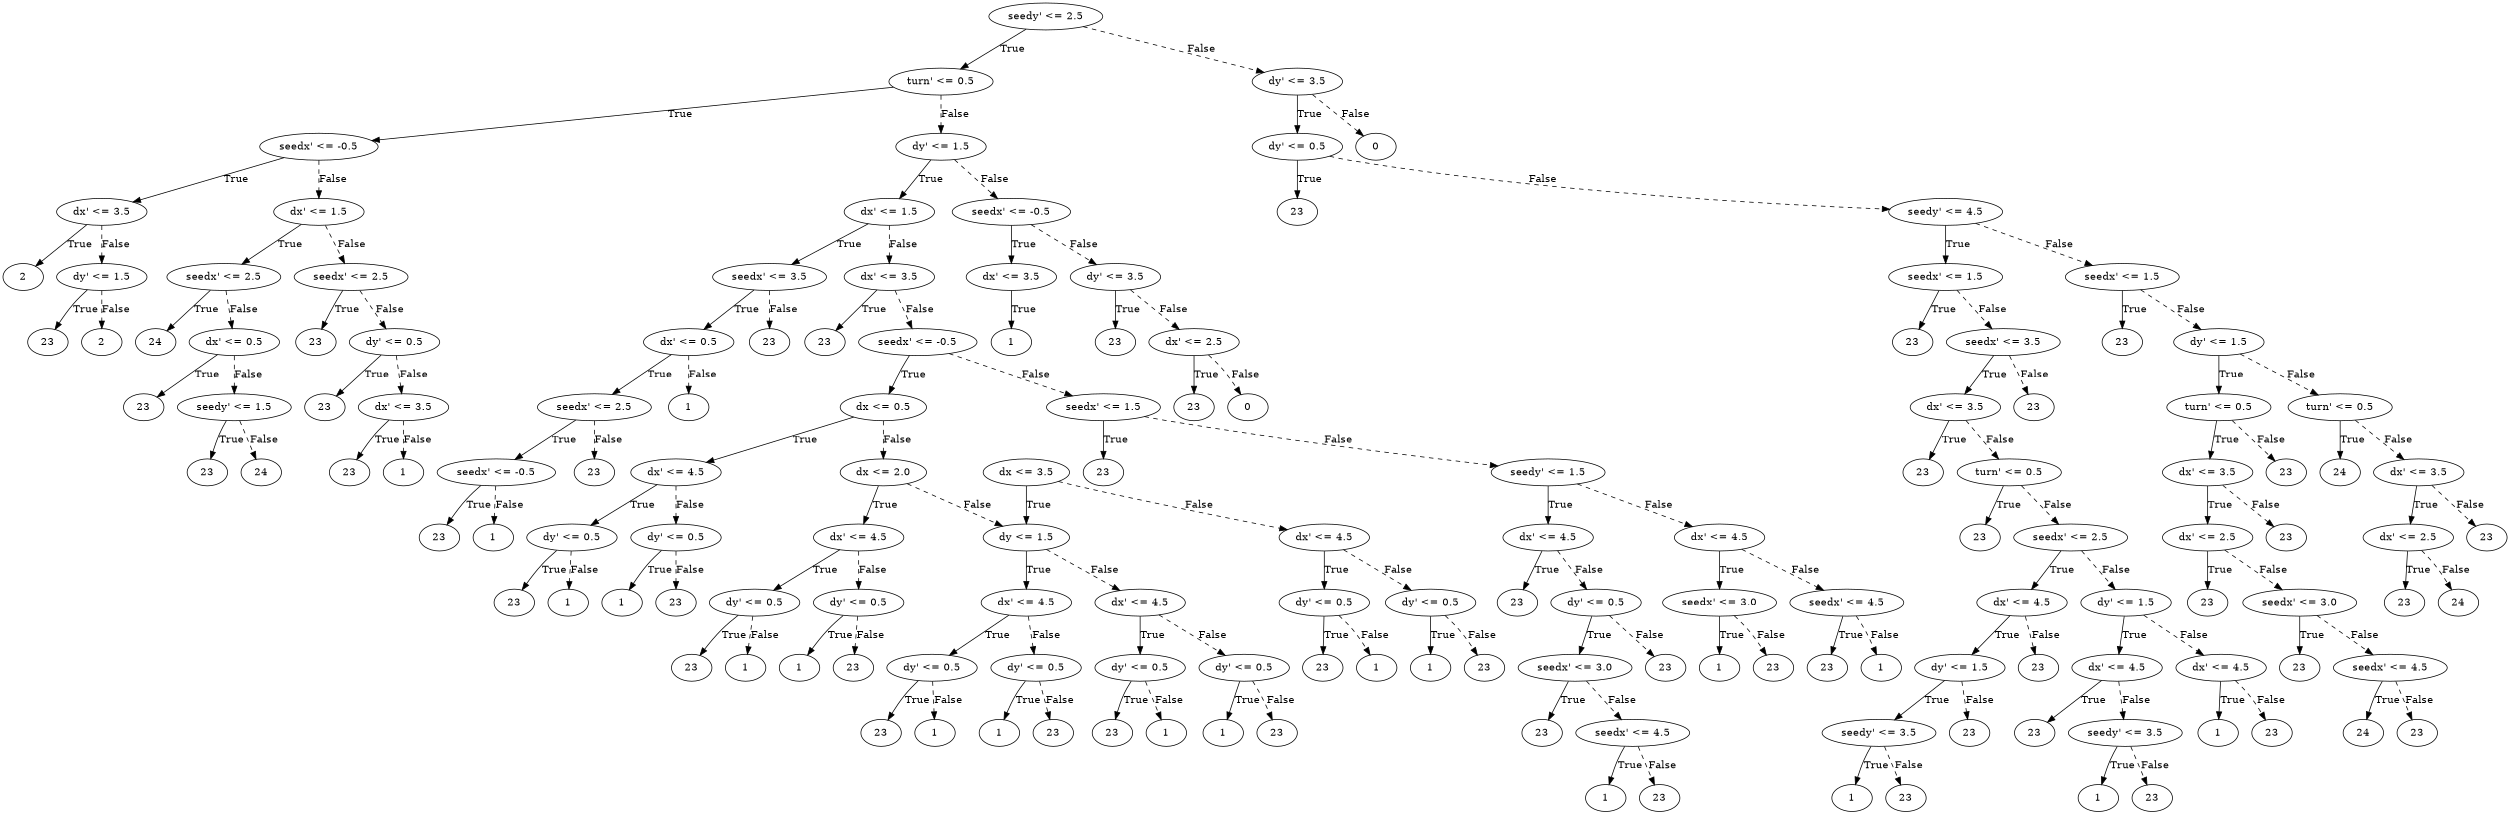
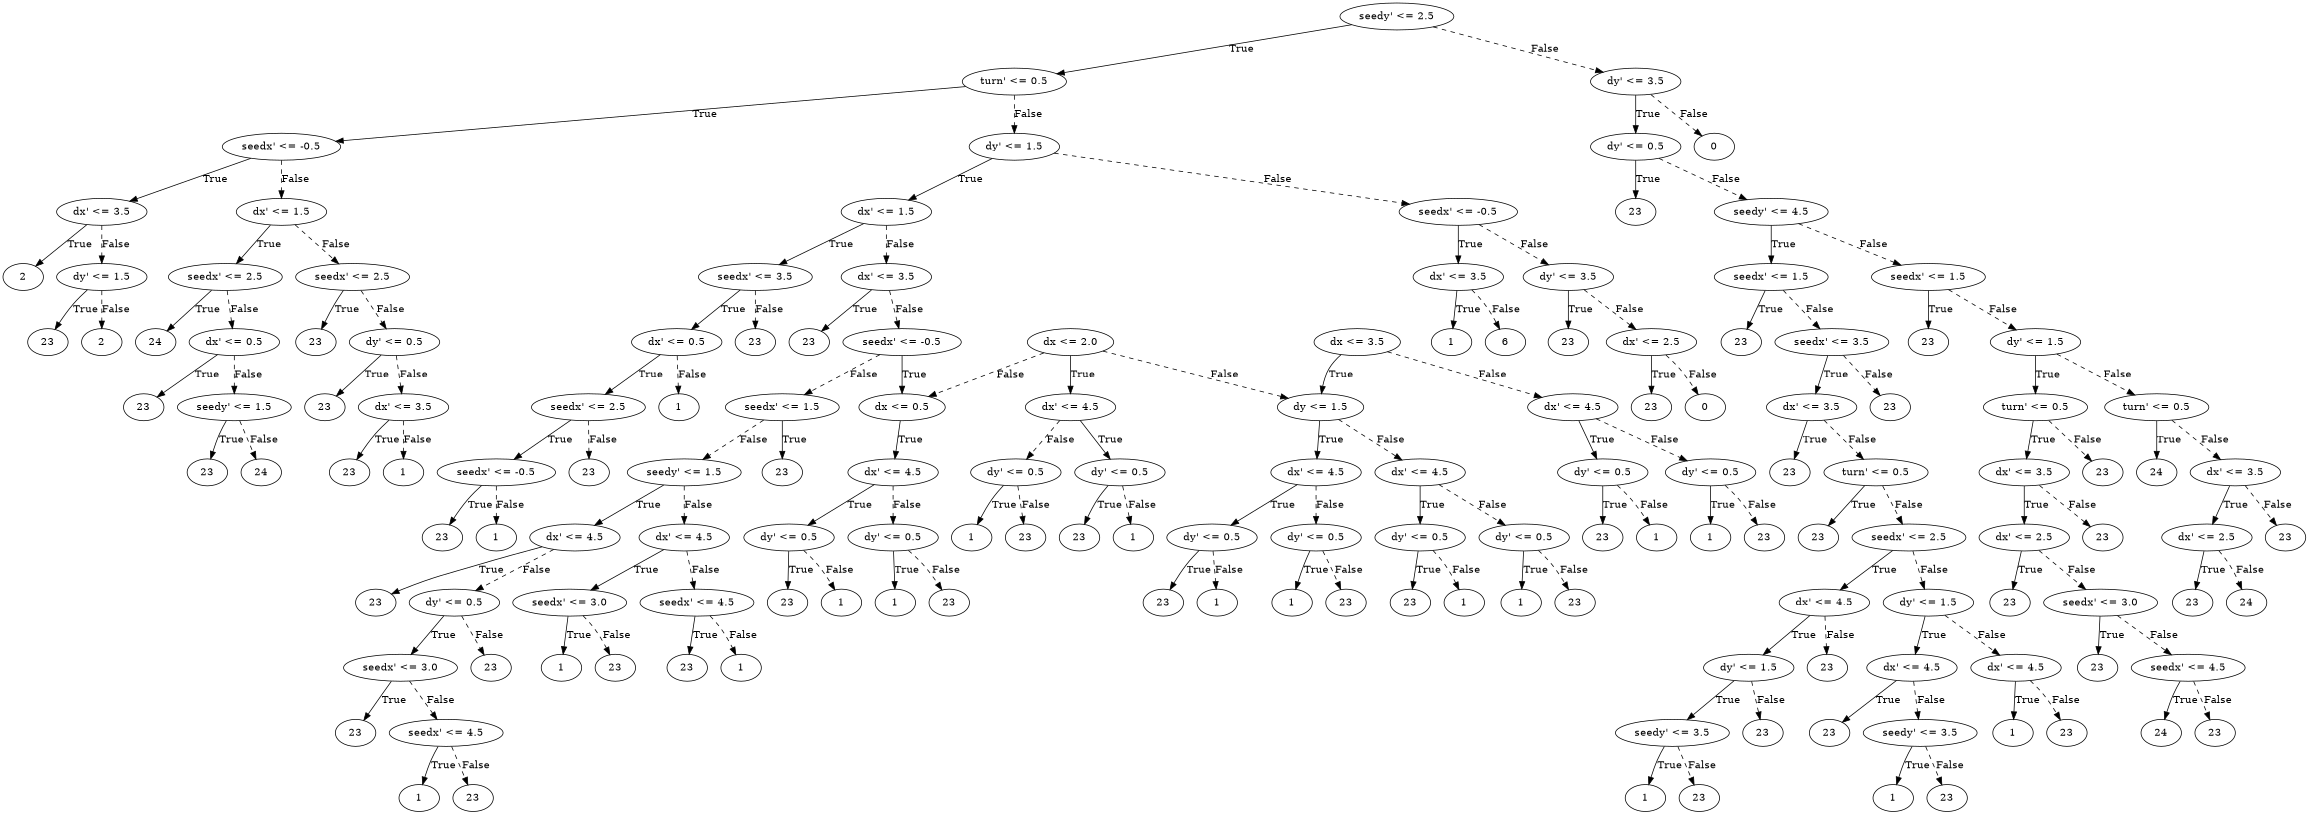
node "6": added
edge "dx <= 0.5" -> "dx <= 2.0": reversed
